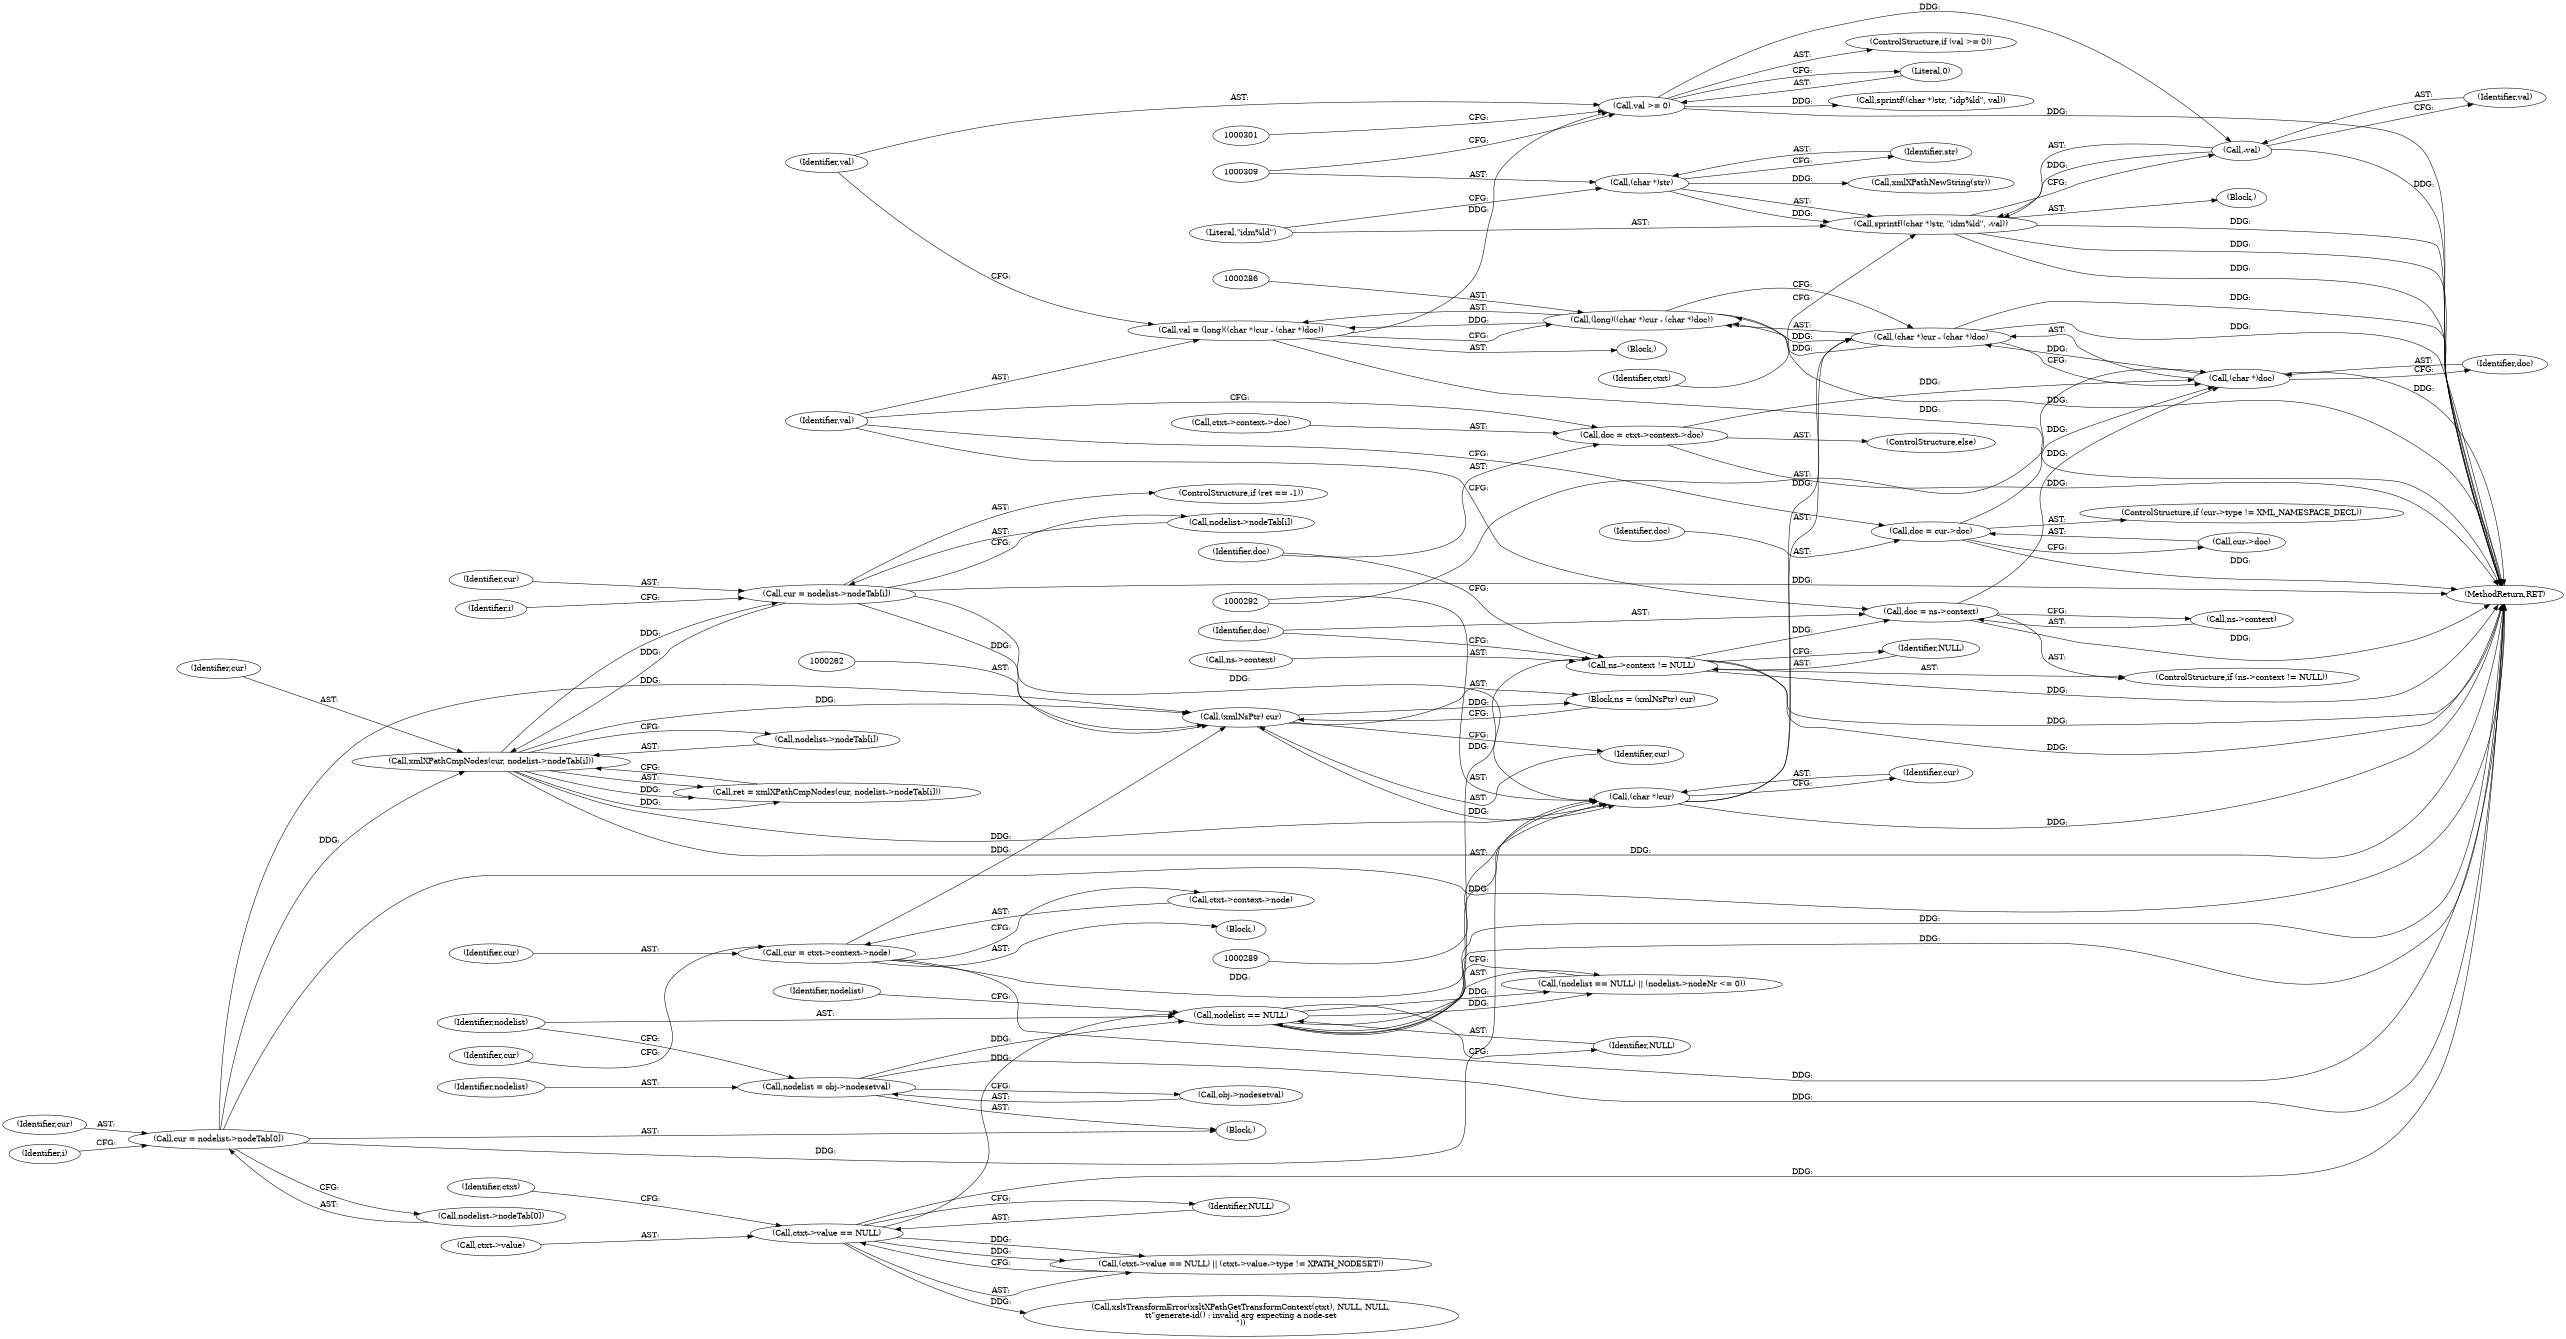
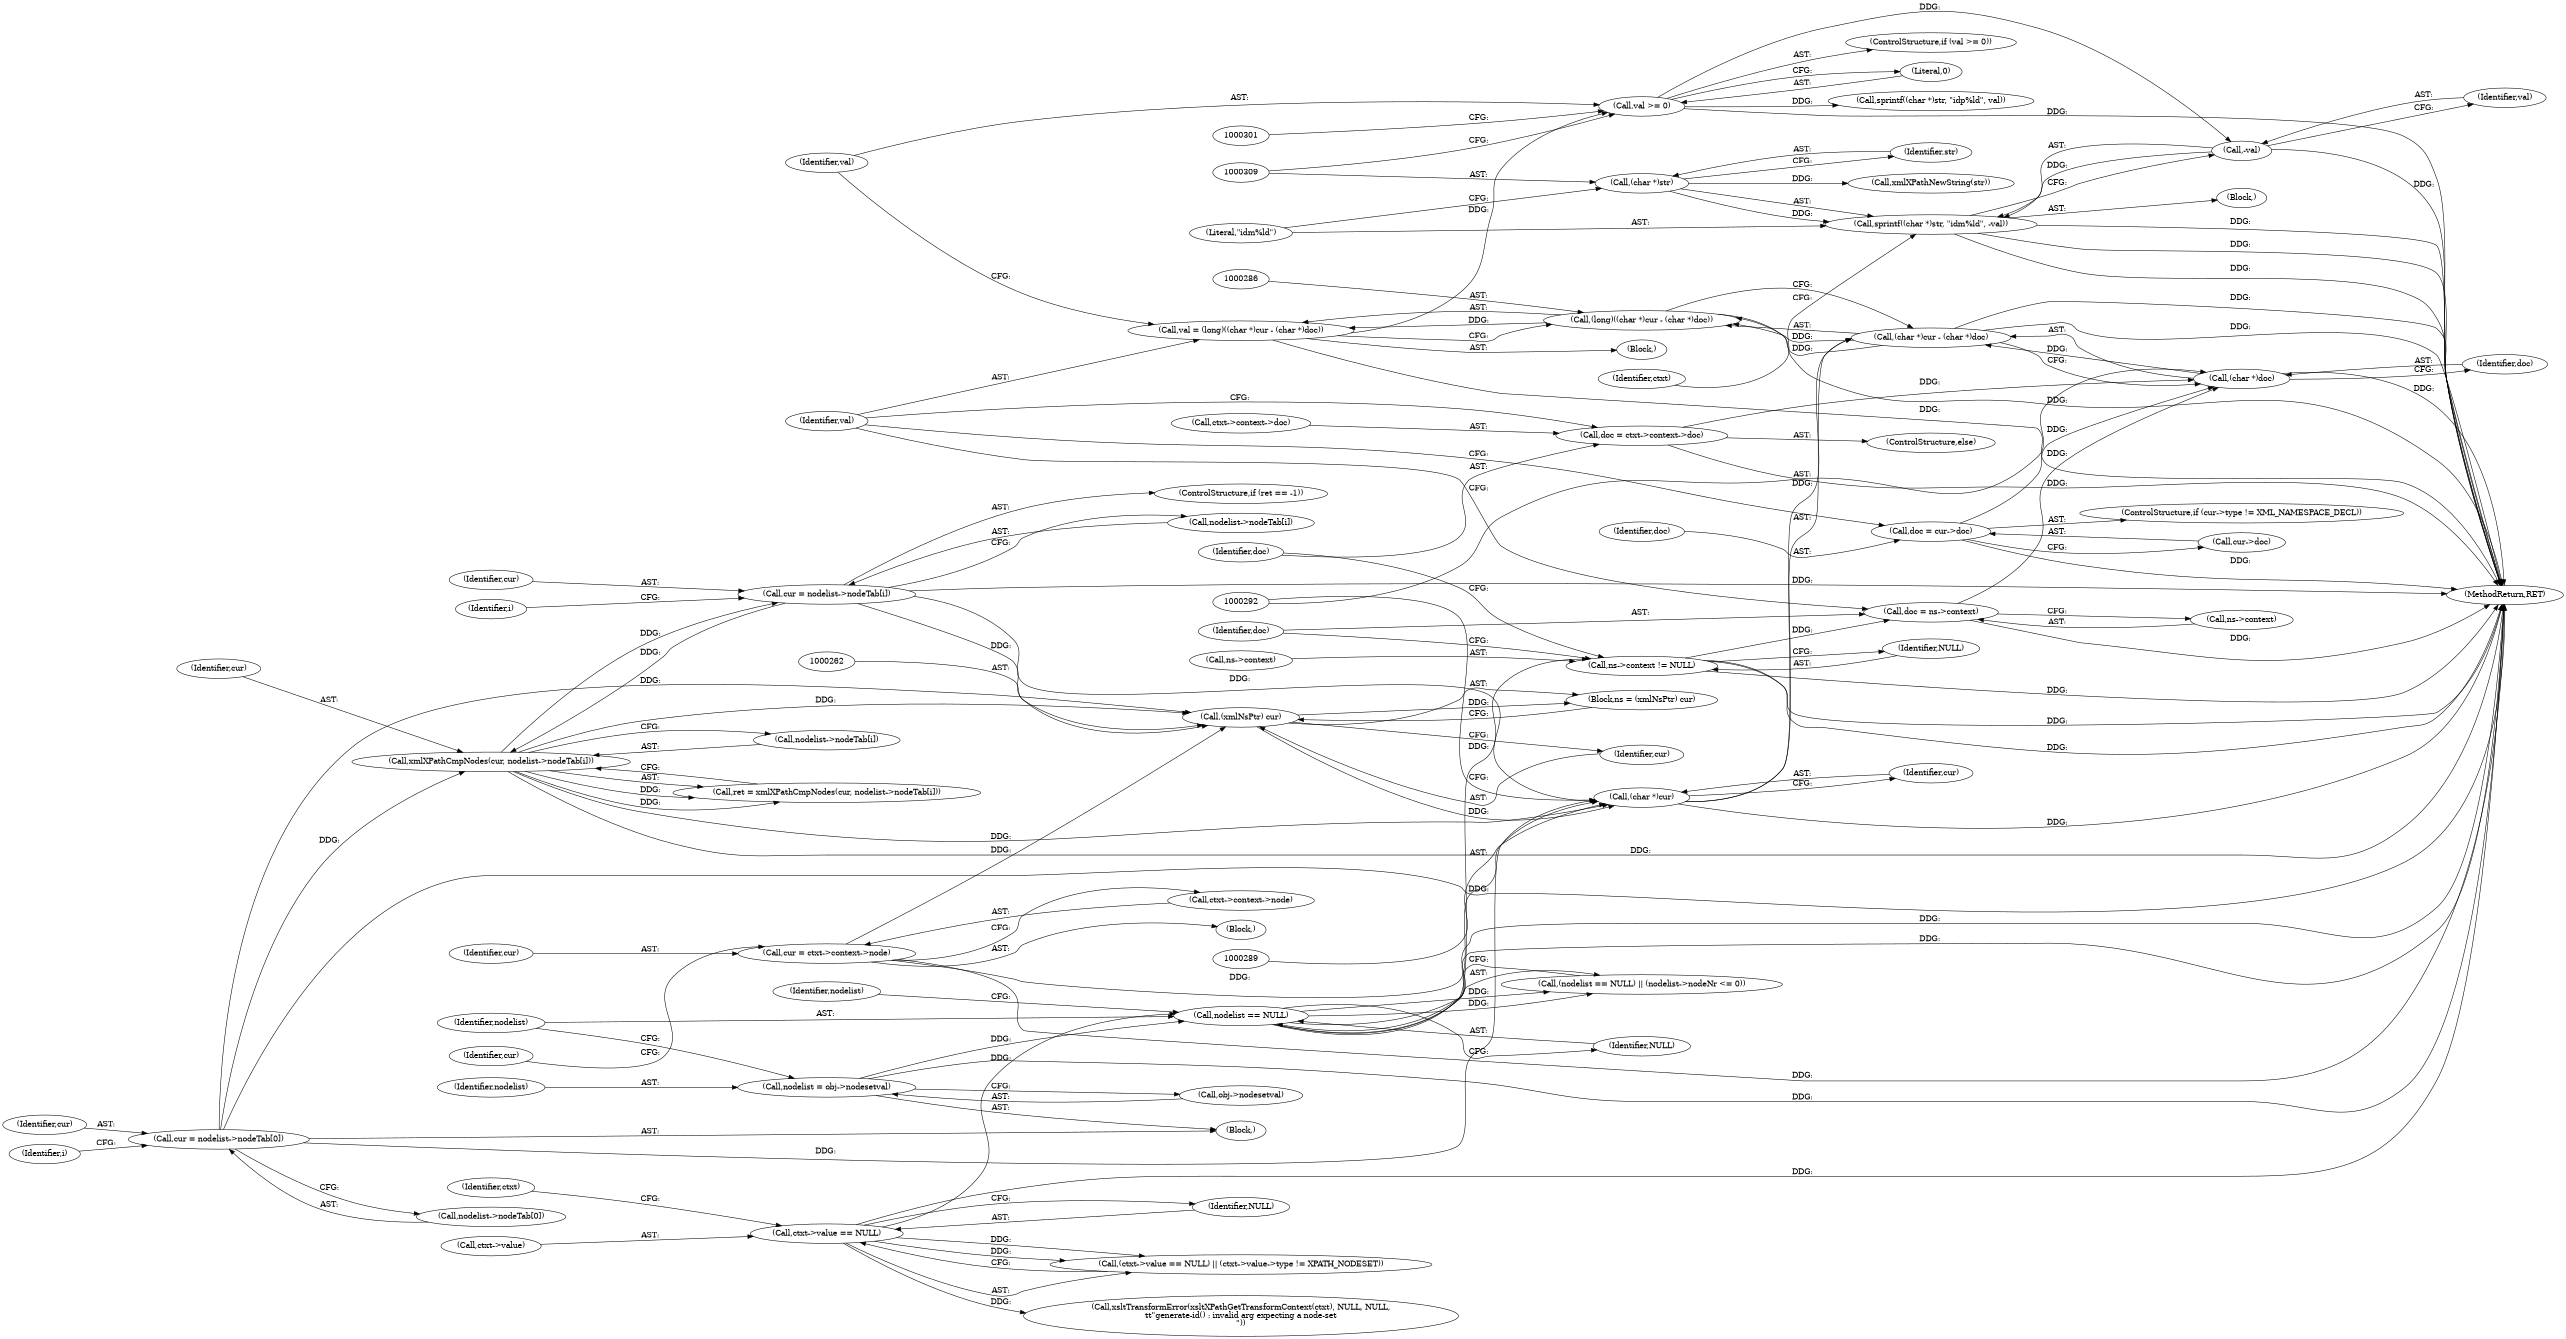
node "(ControlStructure,if (ns->context != NULL))": removed
edge "1000292" -> "(Call,(char *)cur)": label "AST: " -> "CFG: "
